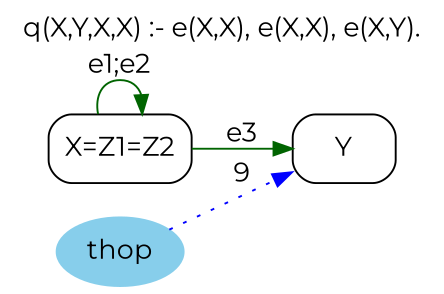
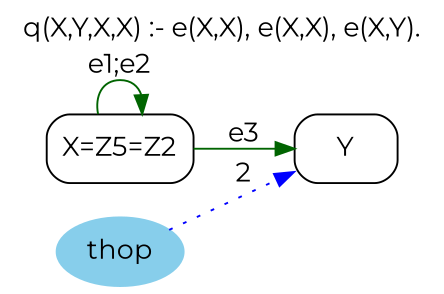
node "X=Z1=Z2": label "X=Z1=Z2" -> "X=Z5=Z2"
edge "thop" -> "Y": label "9" -> "2"
